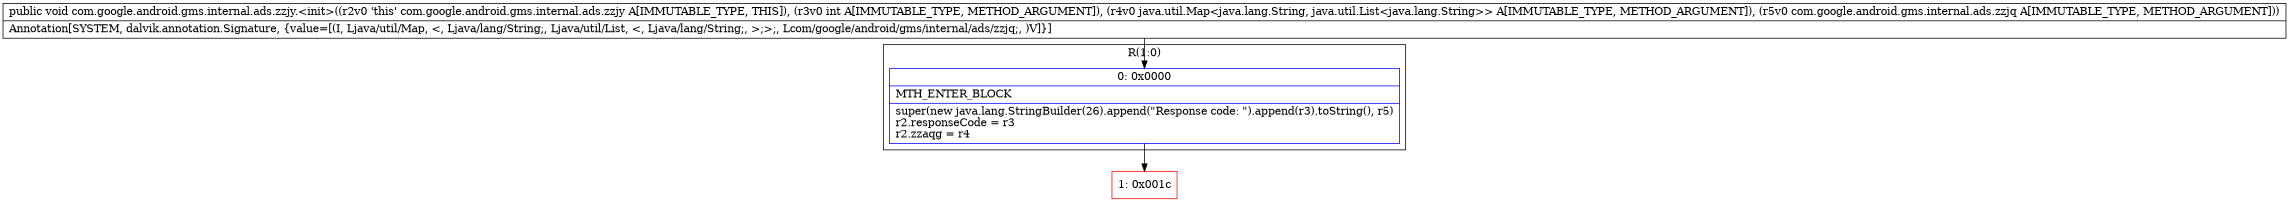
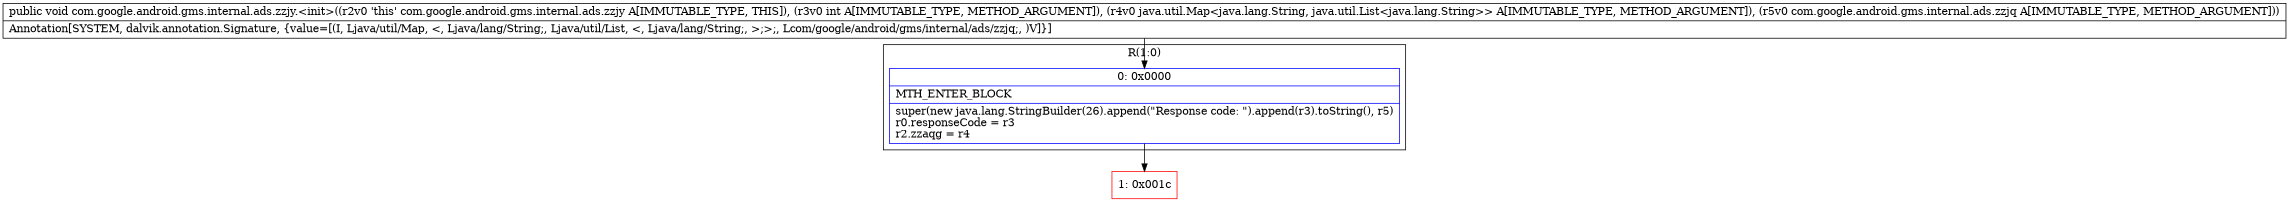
node "0: 0x0000": text "r2.responseCode = r3" -> "r0.responseCode = r3"
